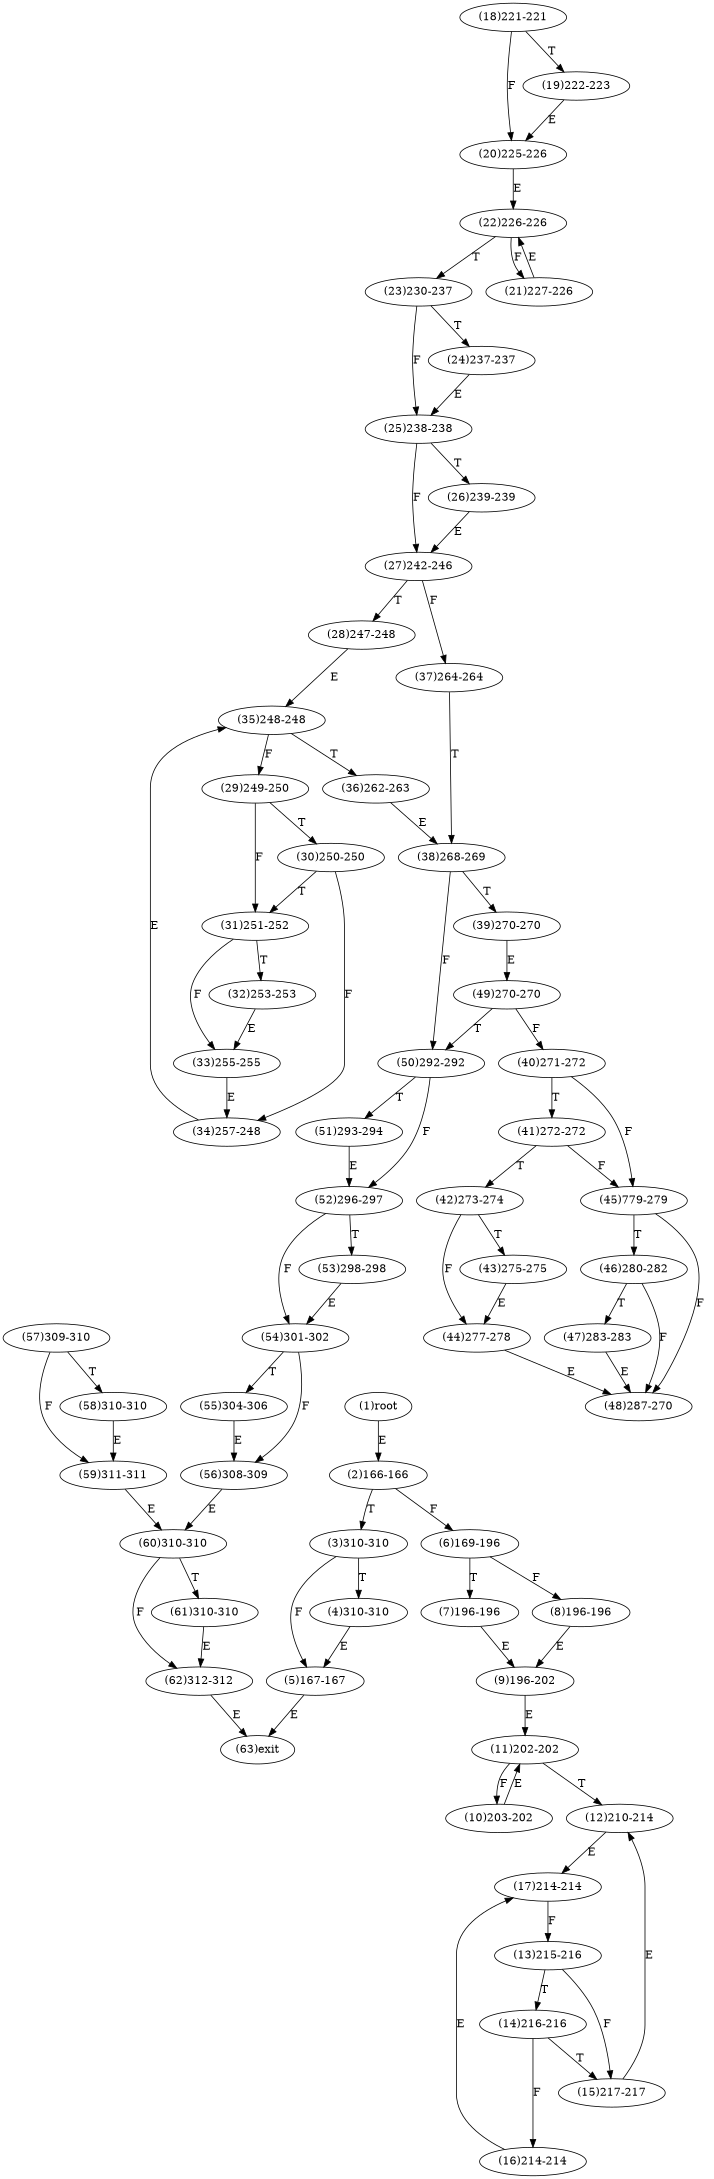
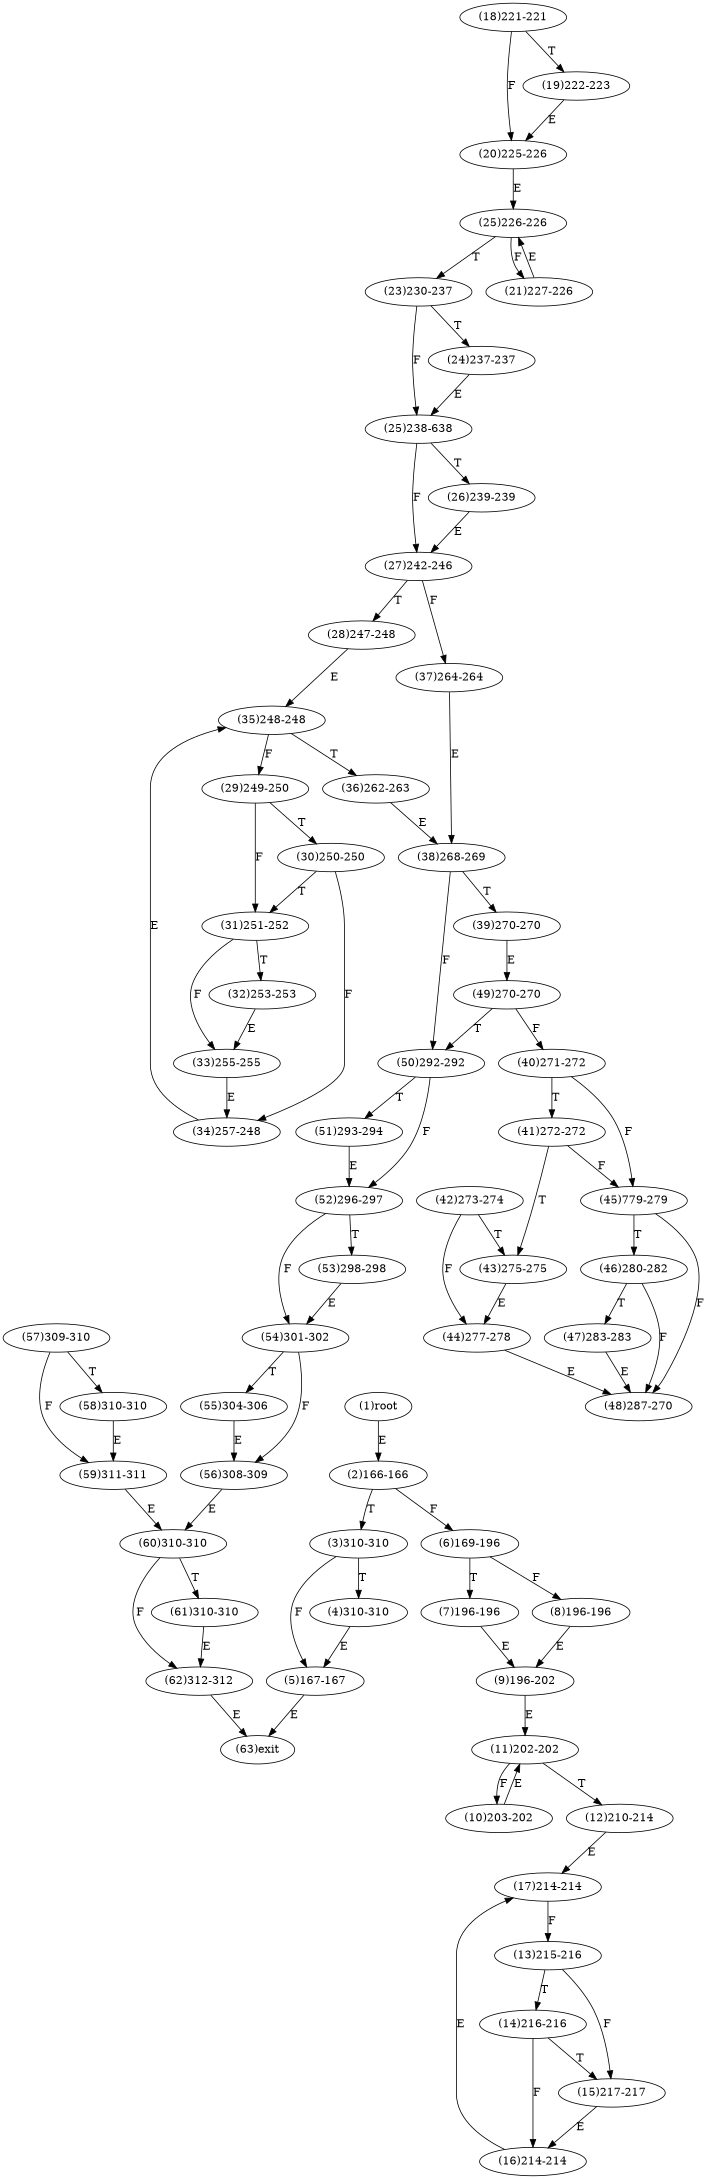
node "(22)226-226": label "(22)226-226" -> "(25)226-226"
node "(25)238-238": label "(25)238-238" -> "(25)238-638"
edge "(37)264-264" -> "(38)268-269": label "T" -> "E"
edge "(41)272-272" -> "(42)273-274": now "(41)272-272" -> "(43)275-275"
edge "(15)217-217" -> "(12)210-214": now "(15)217-217" -> "(16)214-214"
